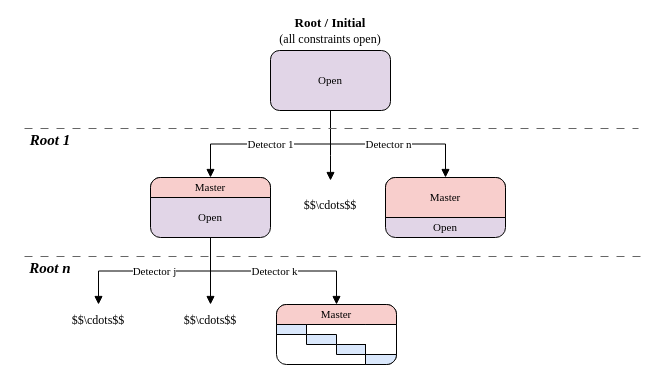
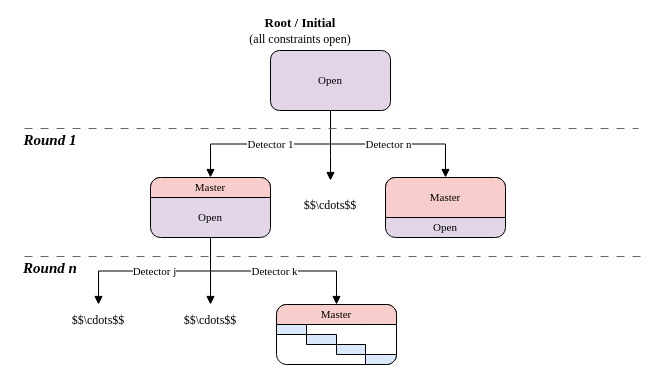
node "Root / Initial (all constraints open)": moved (331, 31) -> (301, 31)
node "Root 1": label "Root 1" -> "Round 1"
node "Root n": label "Root n" -> "Round n"
